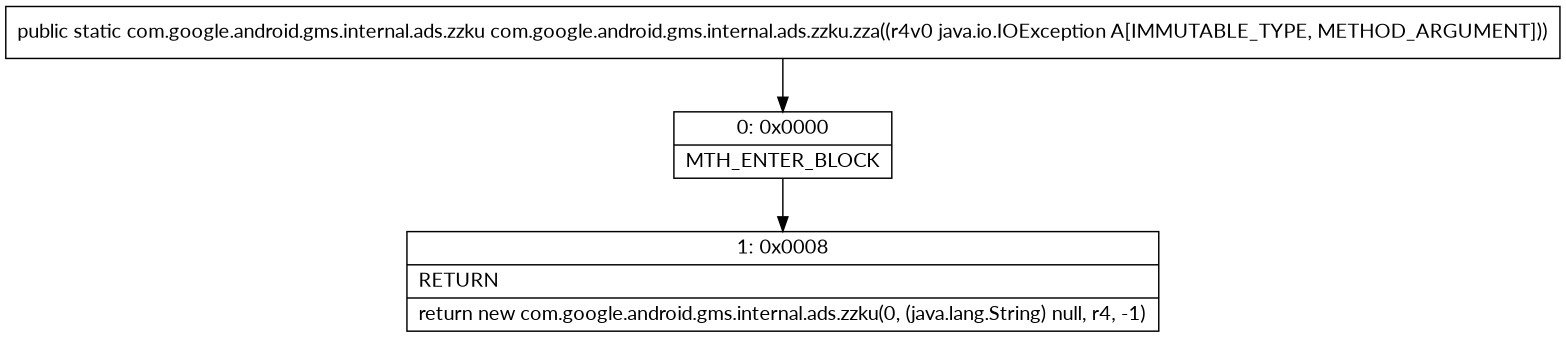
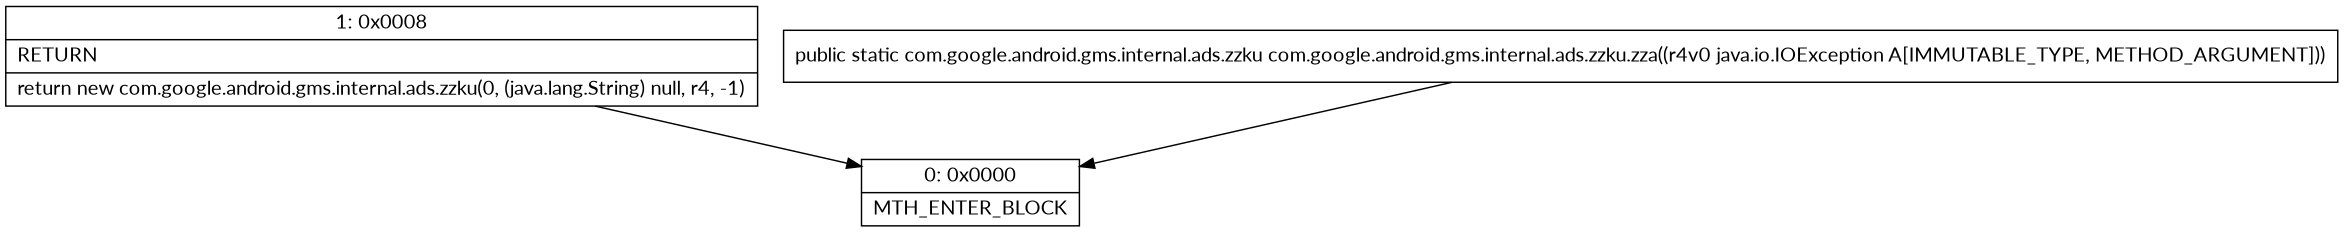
edge "0: 0x0000" -> "1: 0x0008": reversed
